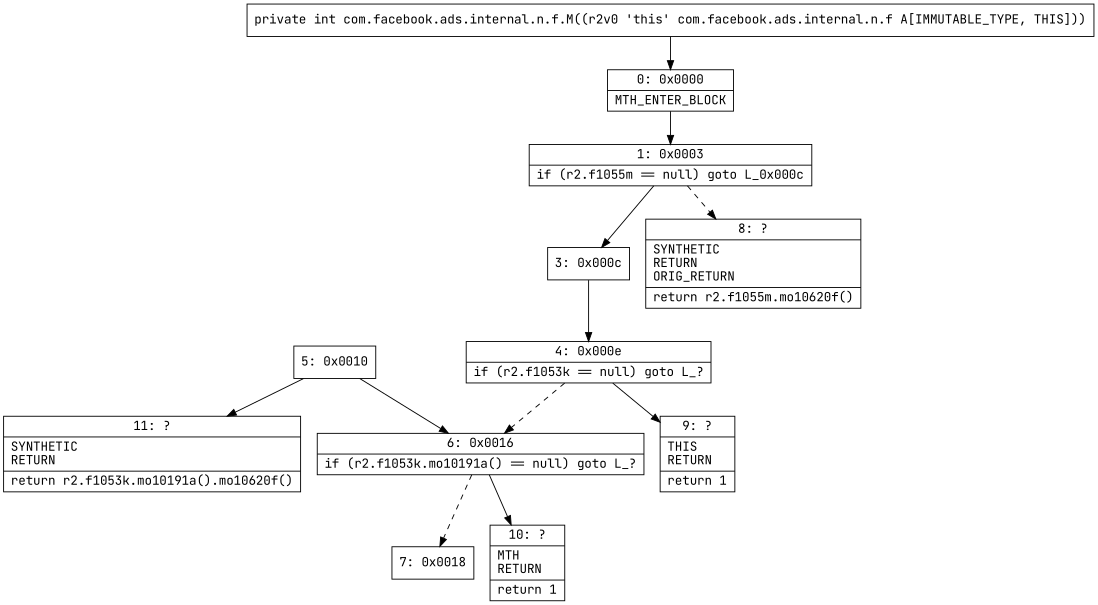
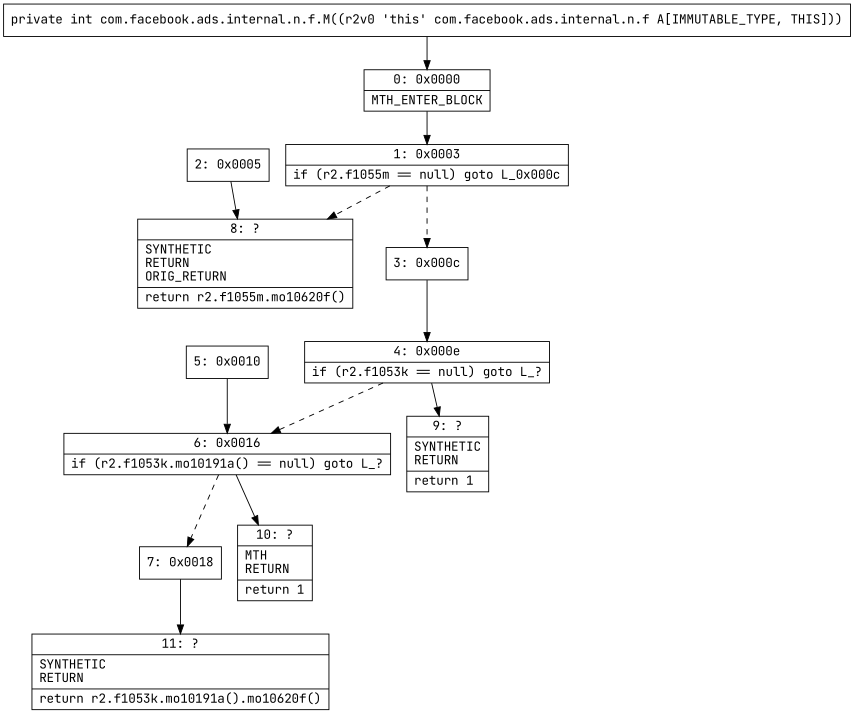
node "2: 0x0005": added
edge "1: 0x0003" -> "3: 0x000c": style solid -> dashed
edge "5: 0x0010" -> "11: ?": now "7: 0x0018" -> "11: ?"
node "9: ?": text "THIS" -> "SYNTHETIC"
